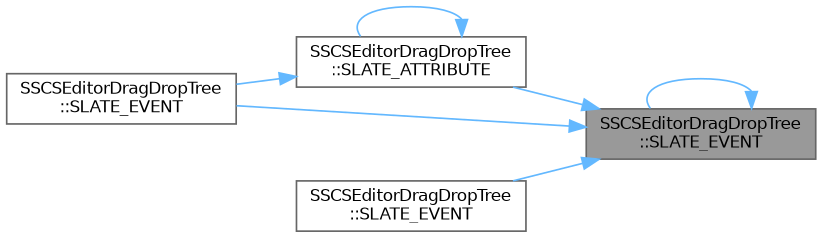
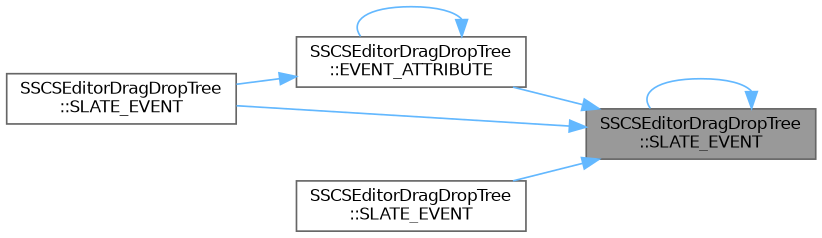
node "SSCSEditorDragDropTree ::SLATE_ATTRIBUTE": label "SSCSEditorDragDropTree ::SLATE_ATTRIBUTE" -> "SSCSEditorDragDropTree ::EVENT_ATTRIBUTE"
